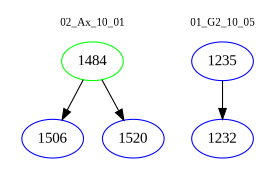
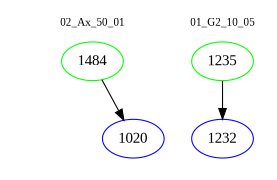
cluster "02_Ax_10_01": label "02_Ax_10_01" -> "02_Ax_50_01"
node "1235": color blue -> green
node "1506": removed
node "1520": label "1520" -> "1020"
